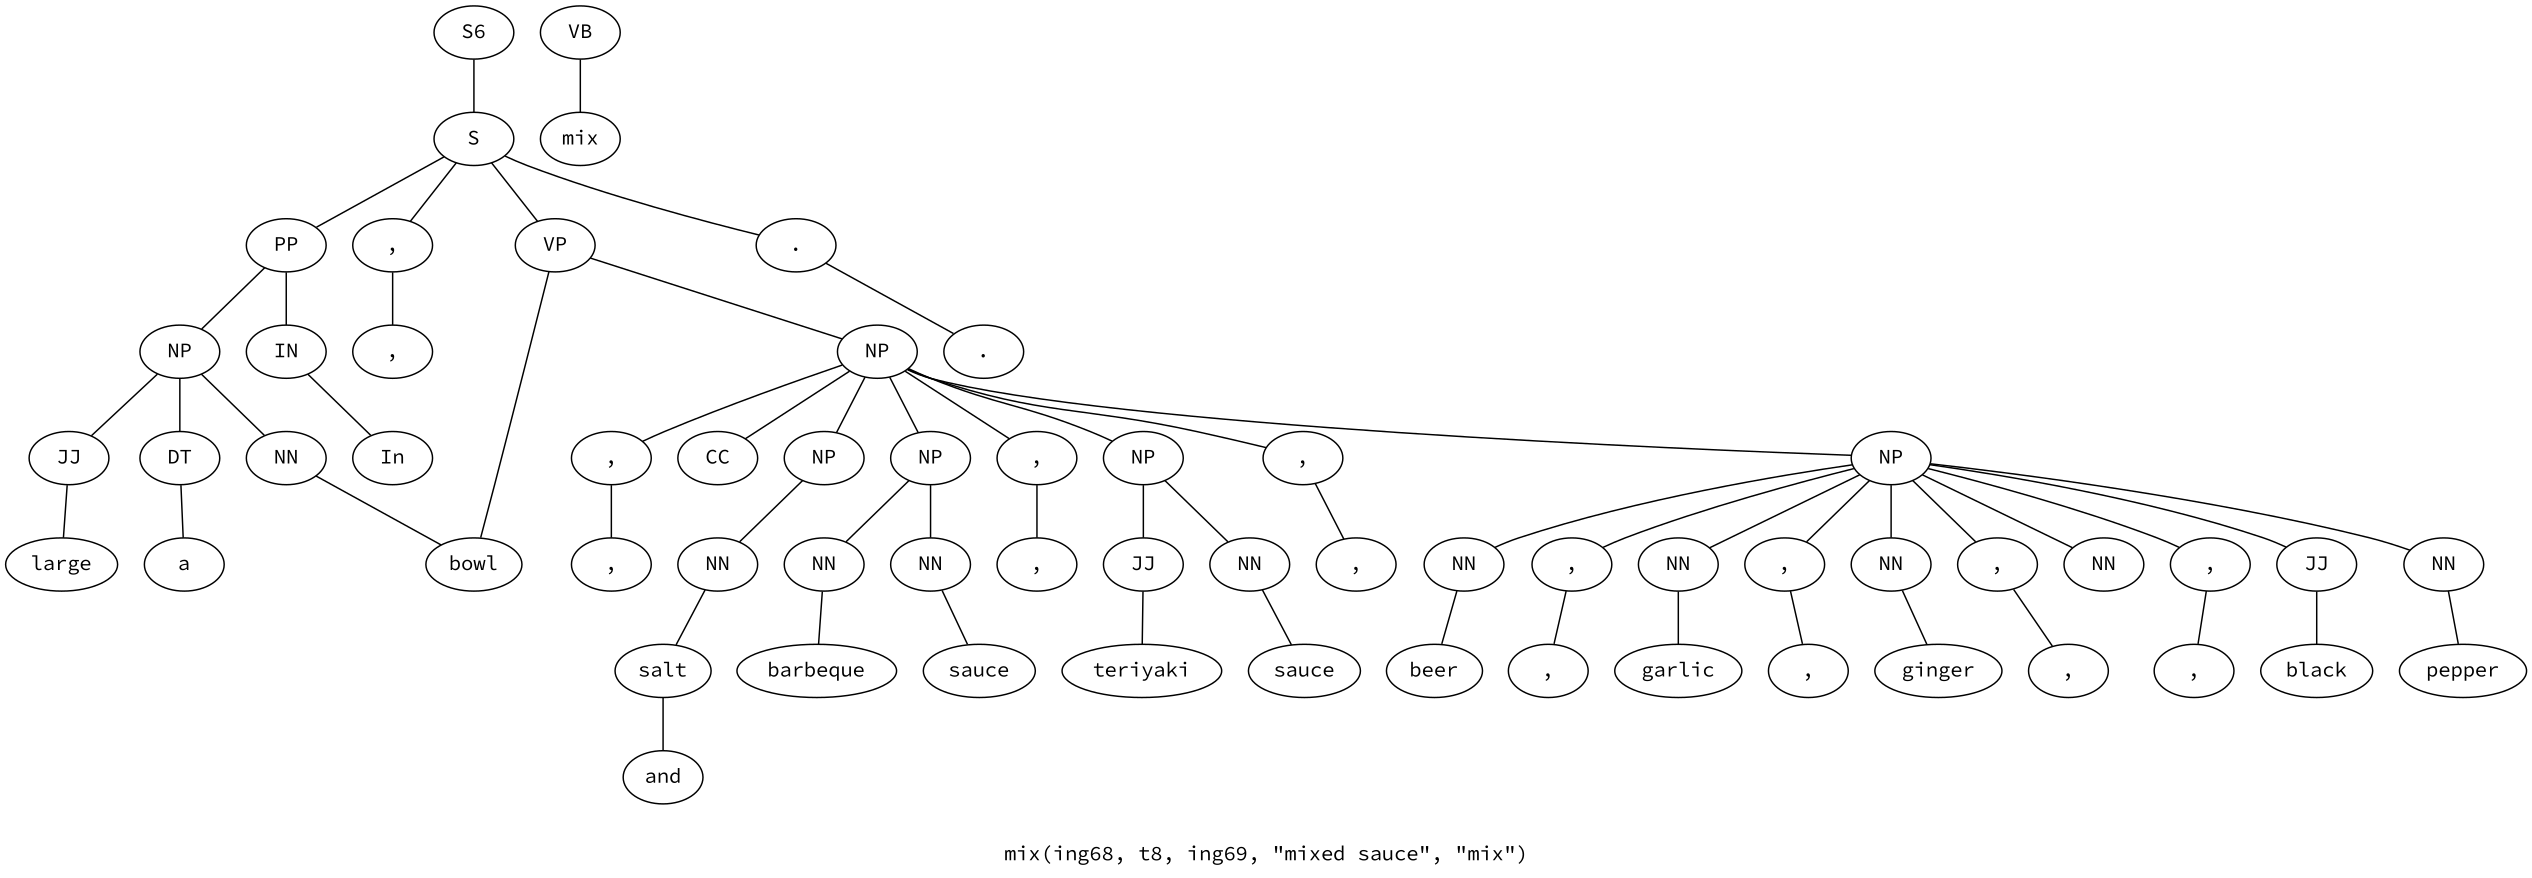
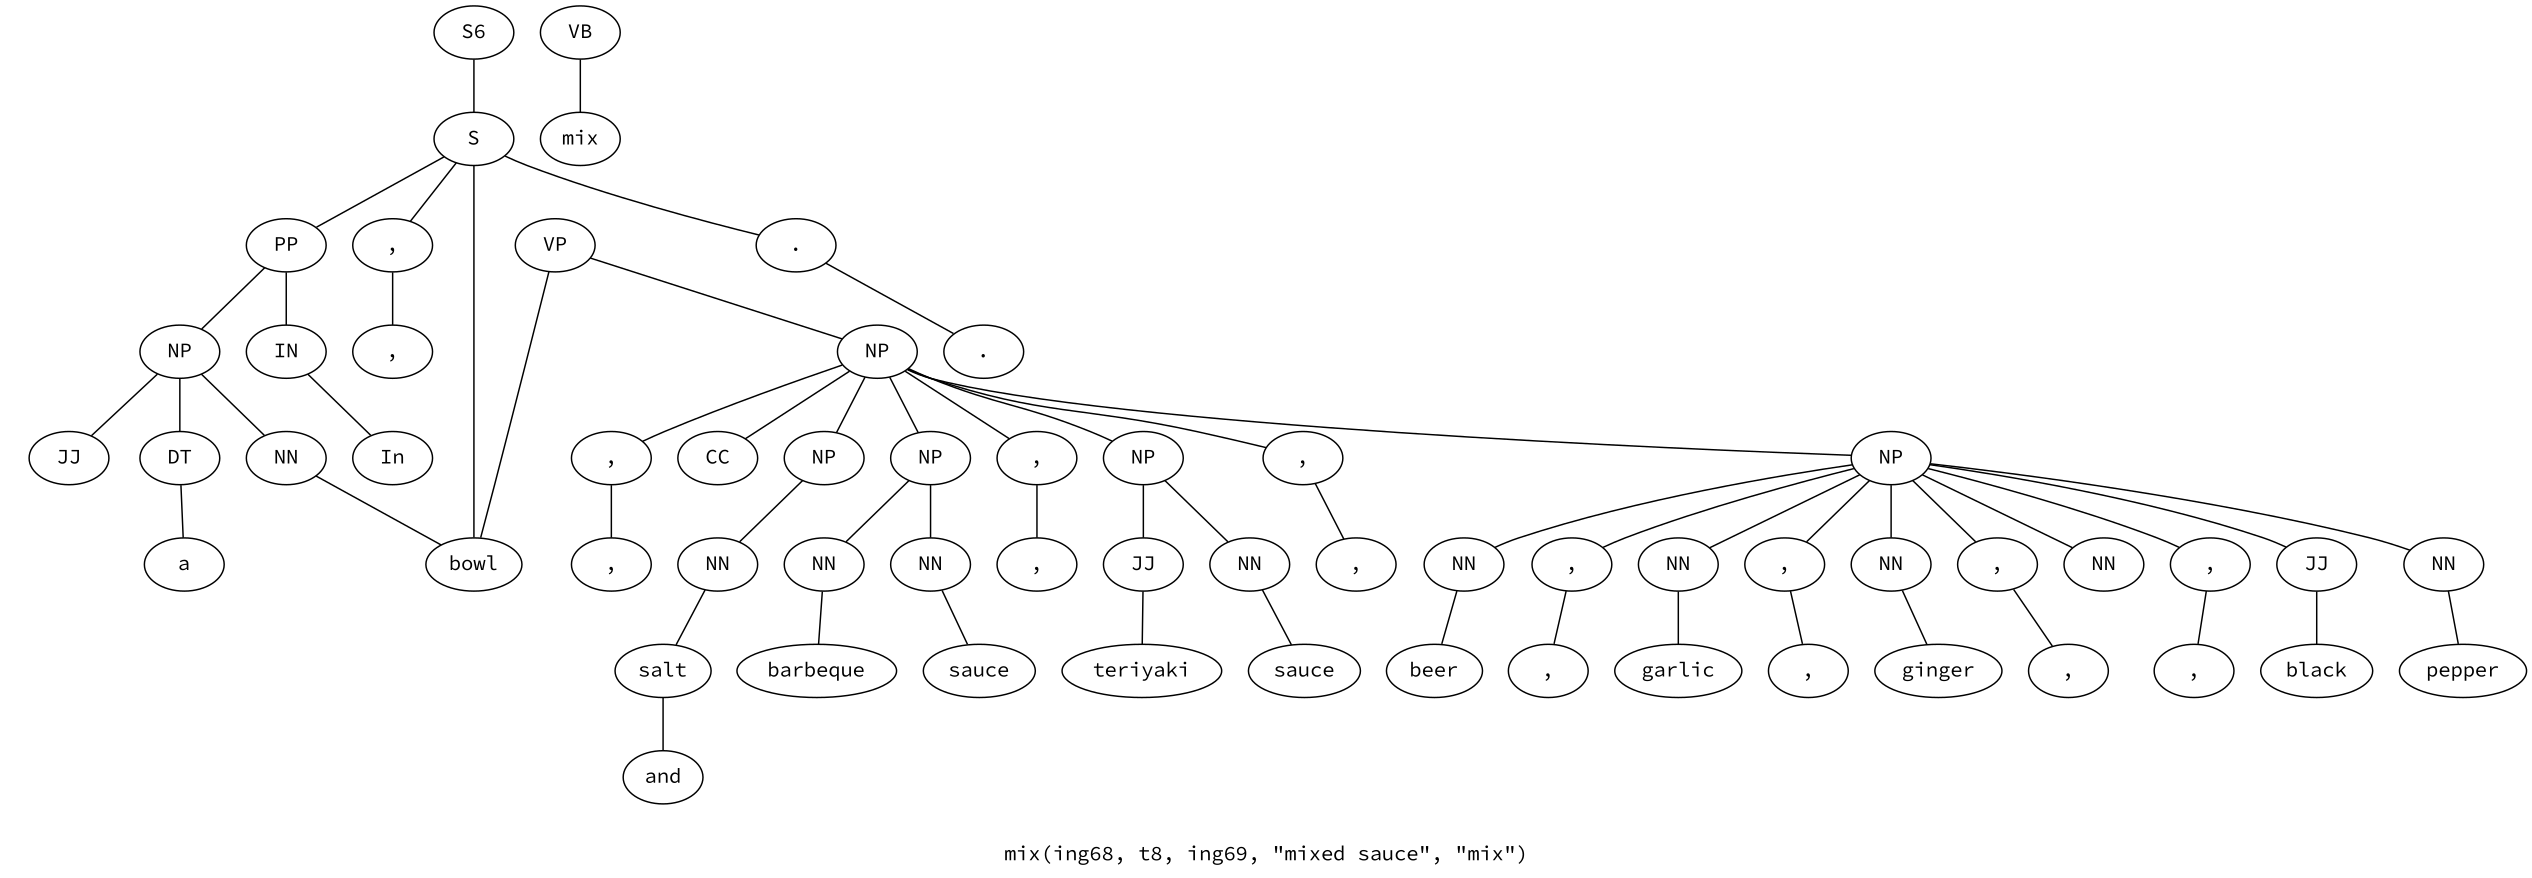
edge "S" -- "VP": now "S" -- "bowl"
node "large": removed
